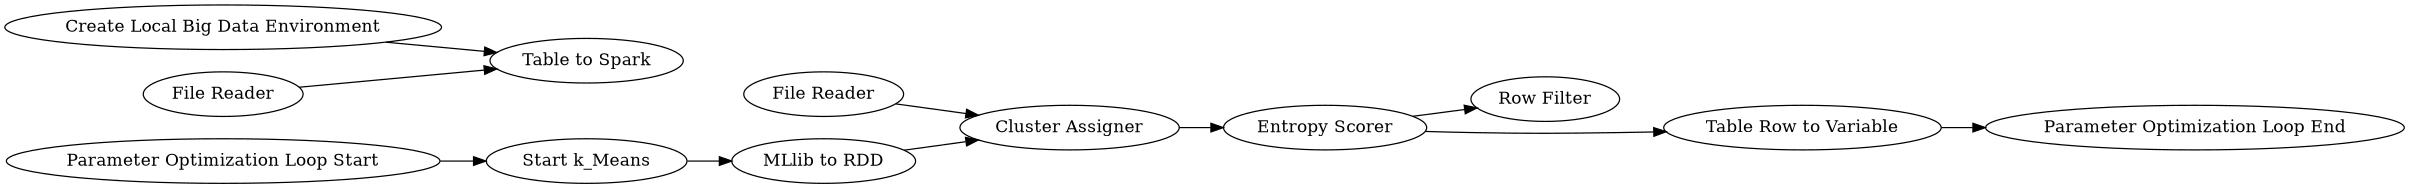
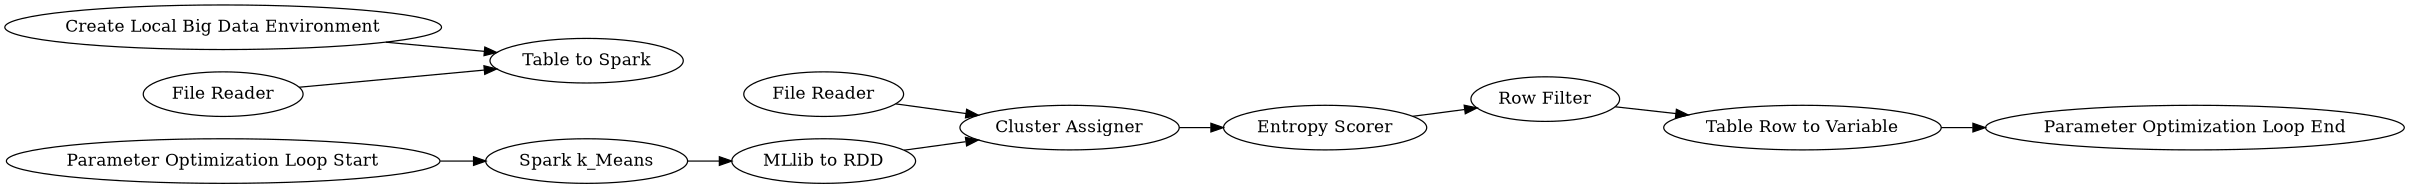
edge "Entropy Scorer" -> "Table Row to Variable": now "Row Filter" -> "Table Row to Variable"
node "Start k_Means": label "Start k_Means" -> "Spark k_Means"
